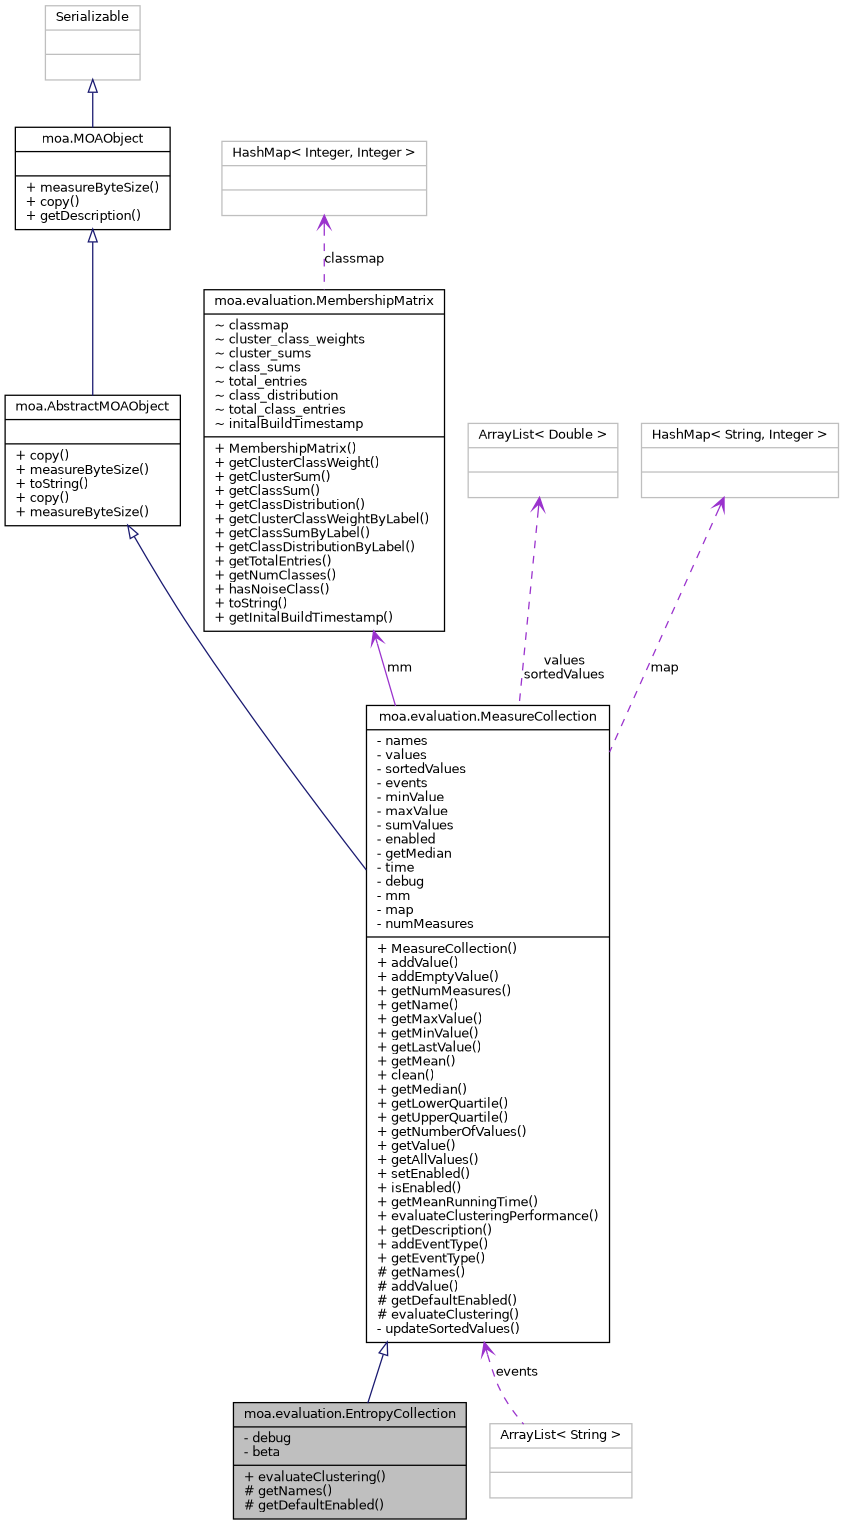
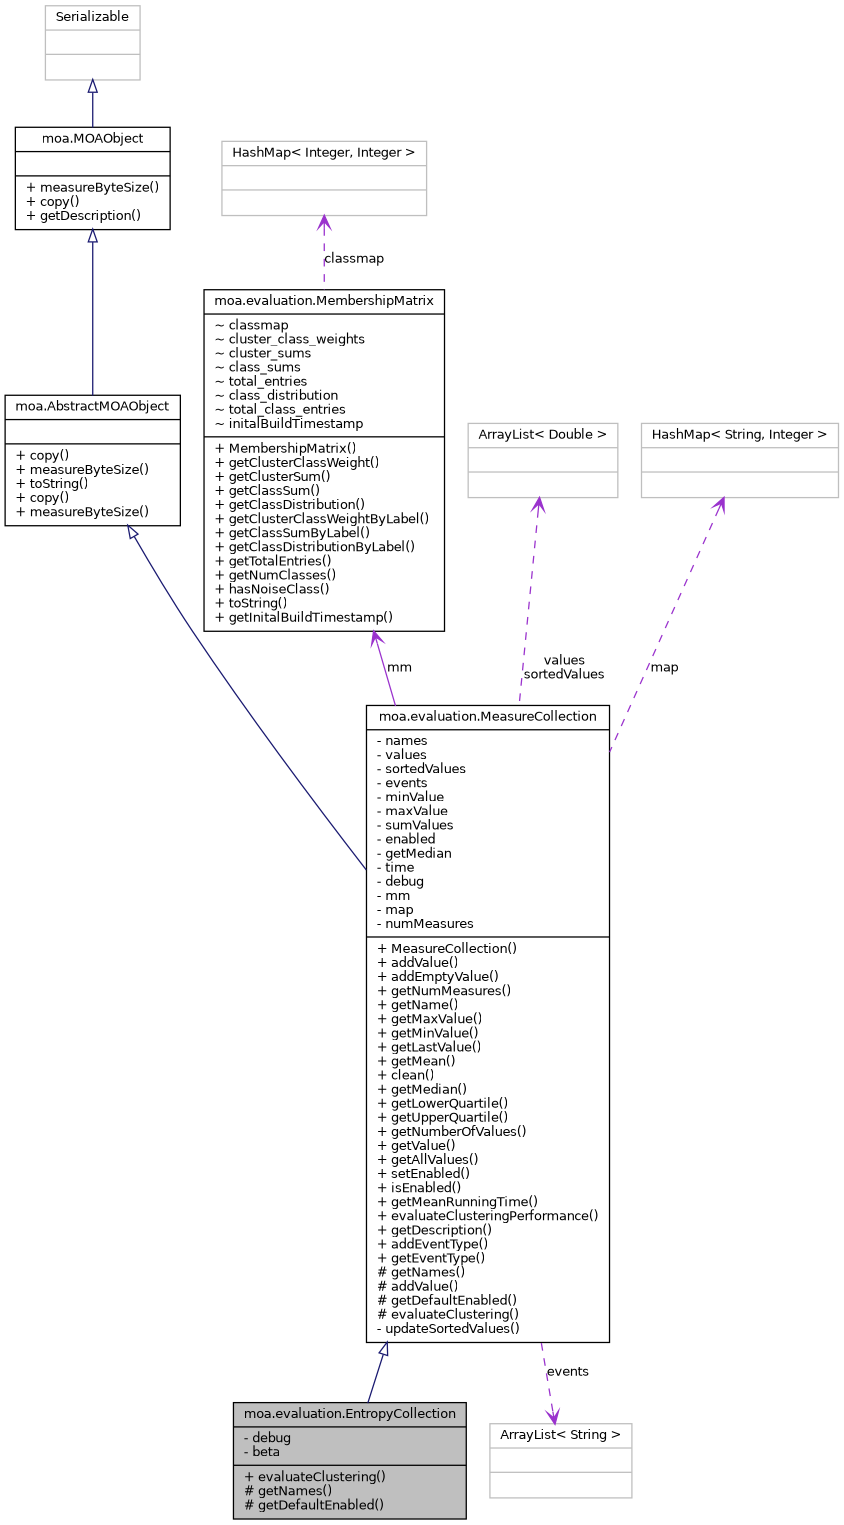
edge "ArrayList< String >" -> "moa.evaluation.MeasureCollection": reversed
